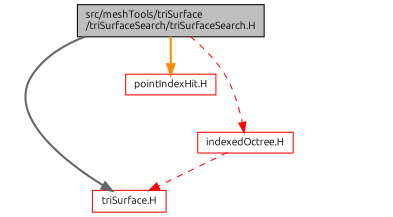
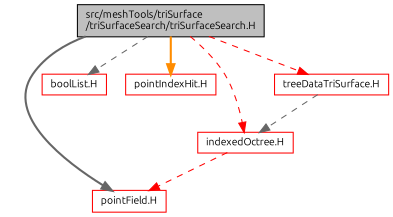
node "boolList.H": added
node "treeDataTriSurface.H": added
node "triSurface.H": label "triSurface.H" -> "pointField.H"
